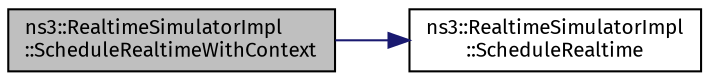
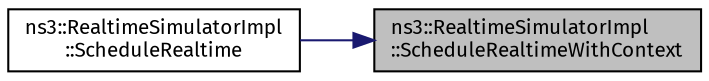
edge "ns3::RealtimeSimulatorImpl ::ScheduleRealtimeWithContext" -> "ns3::RealtimeSimulatorImpl ::ScheduleRealtime": reversed
